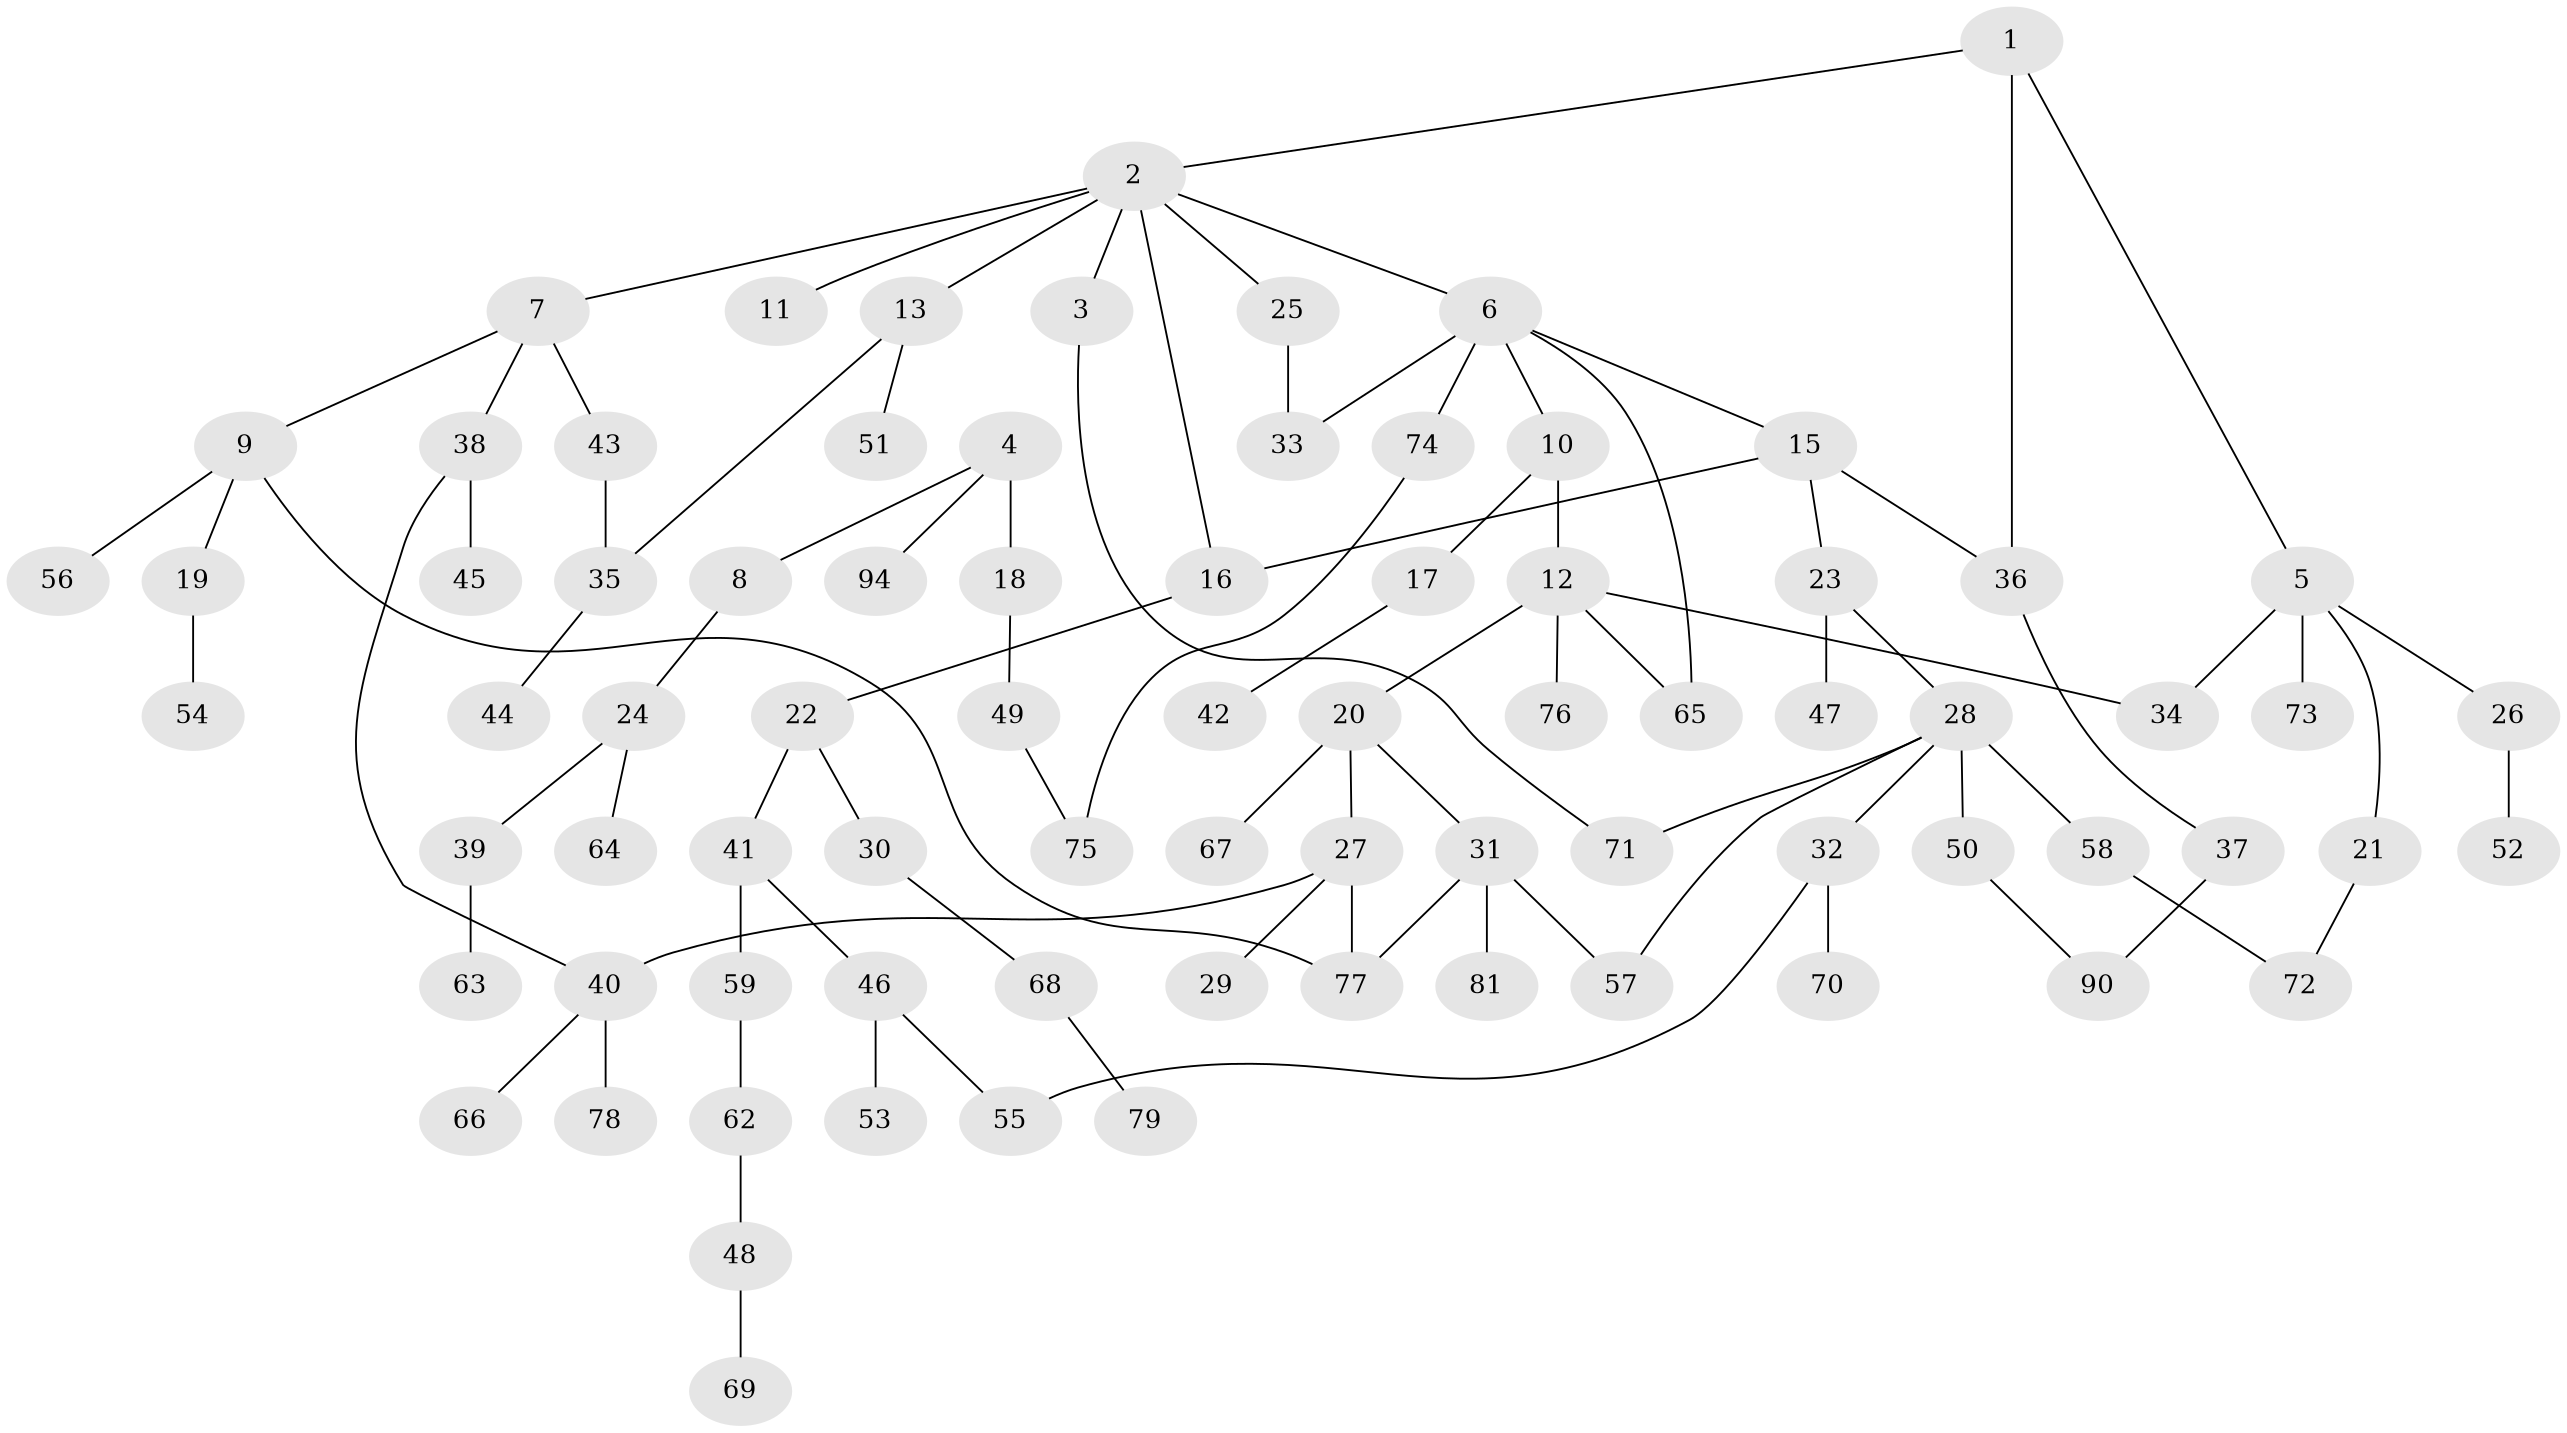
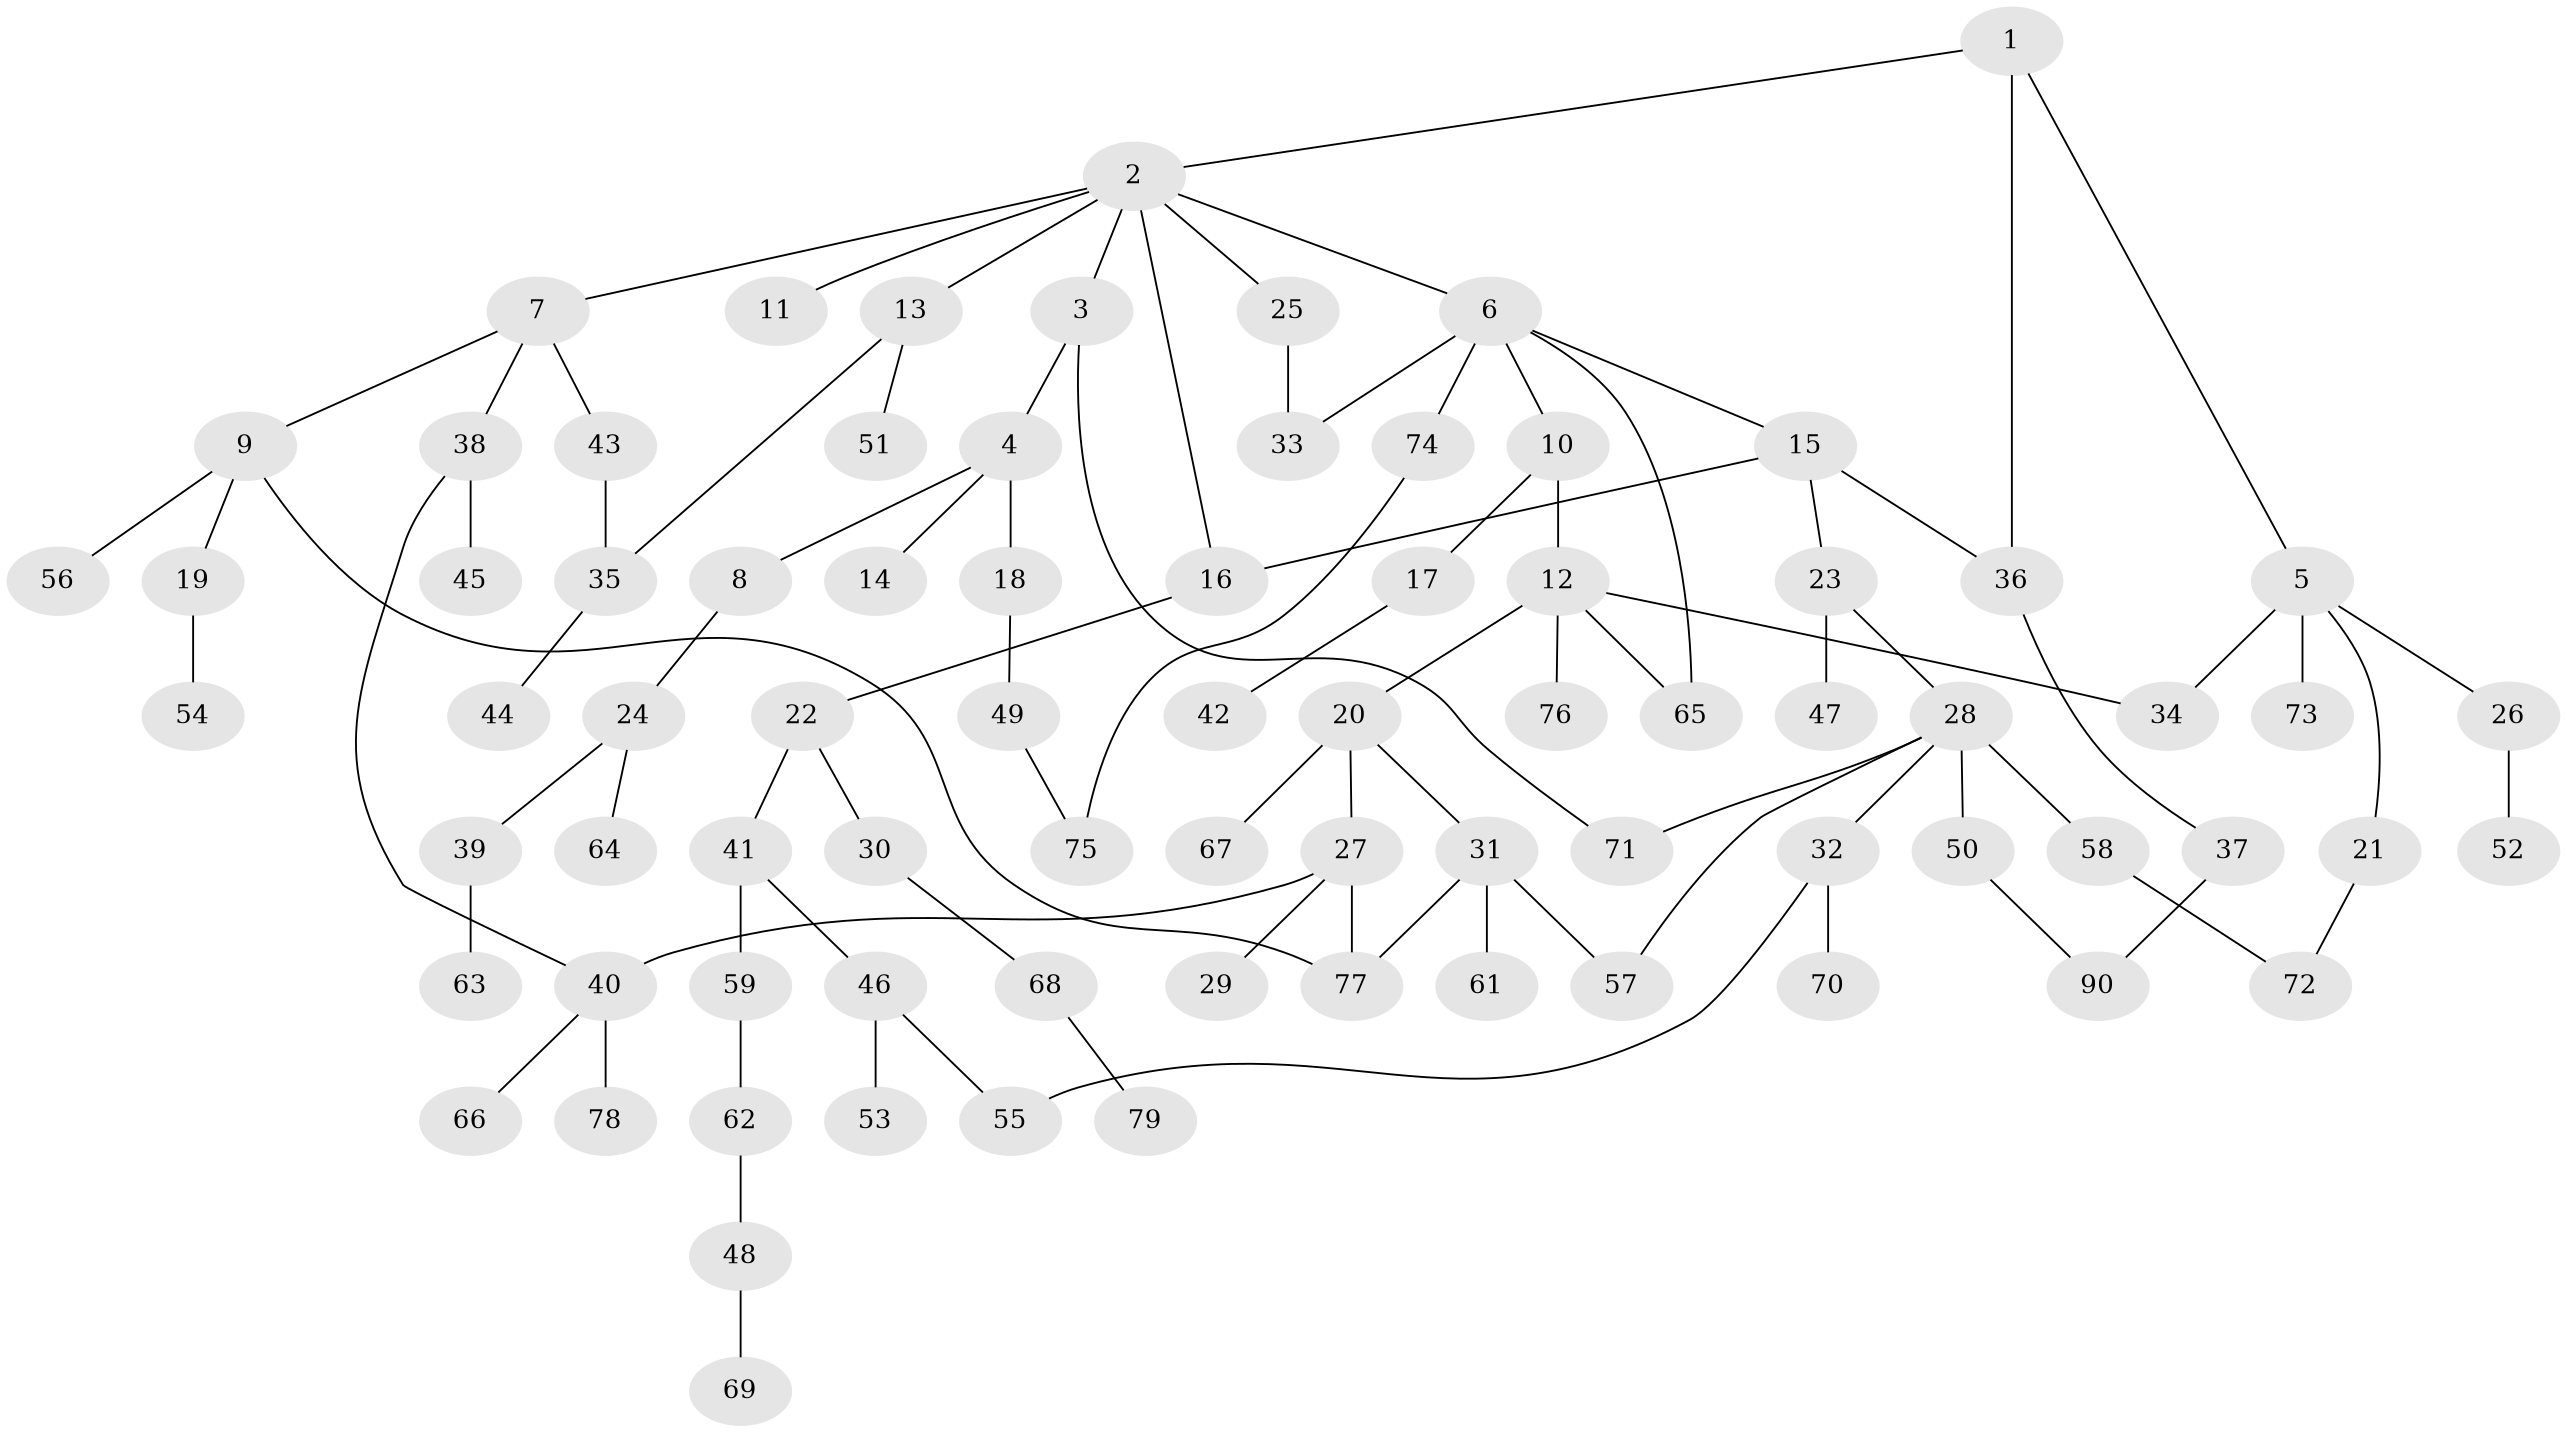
edge "3" -- "4": added
node "94": label "94" -> "14"
node "81": label "81" -> "61"
